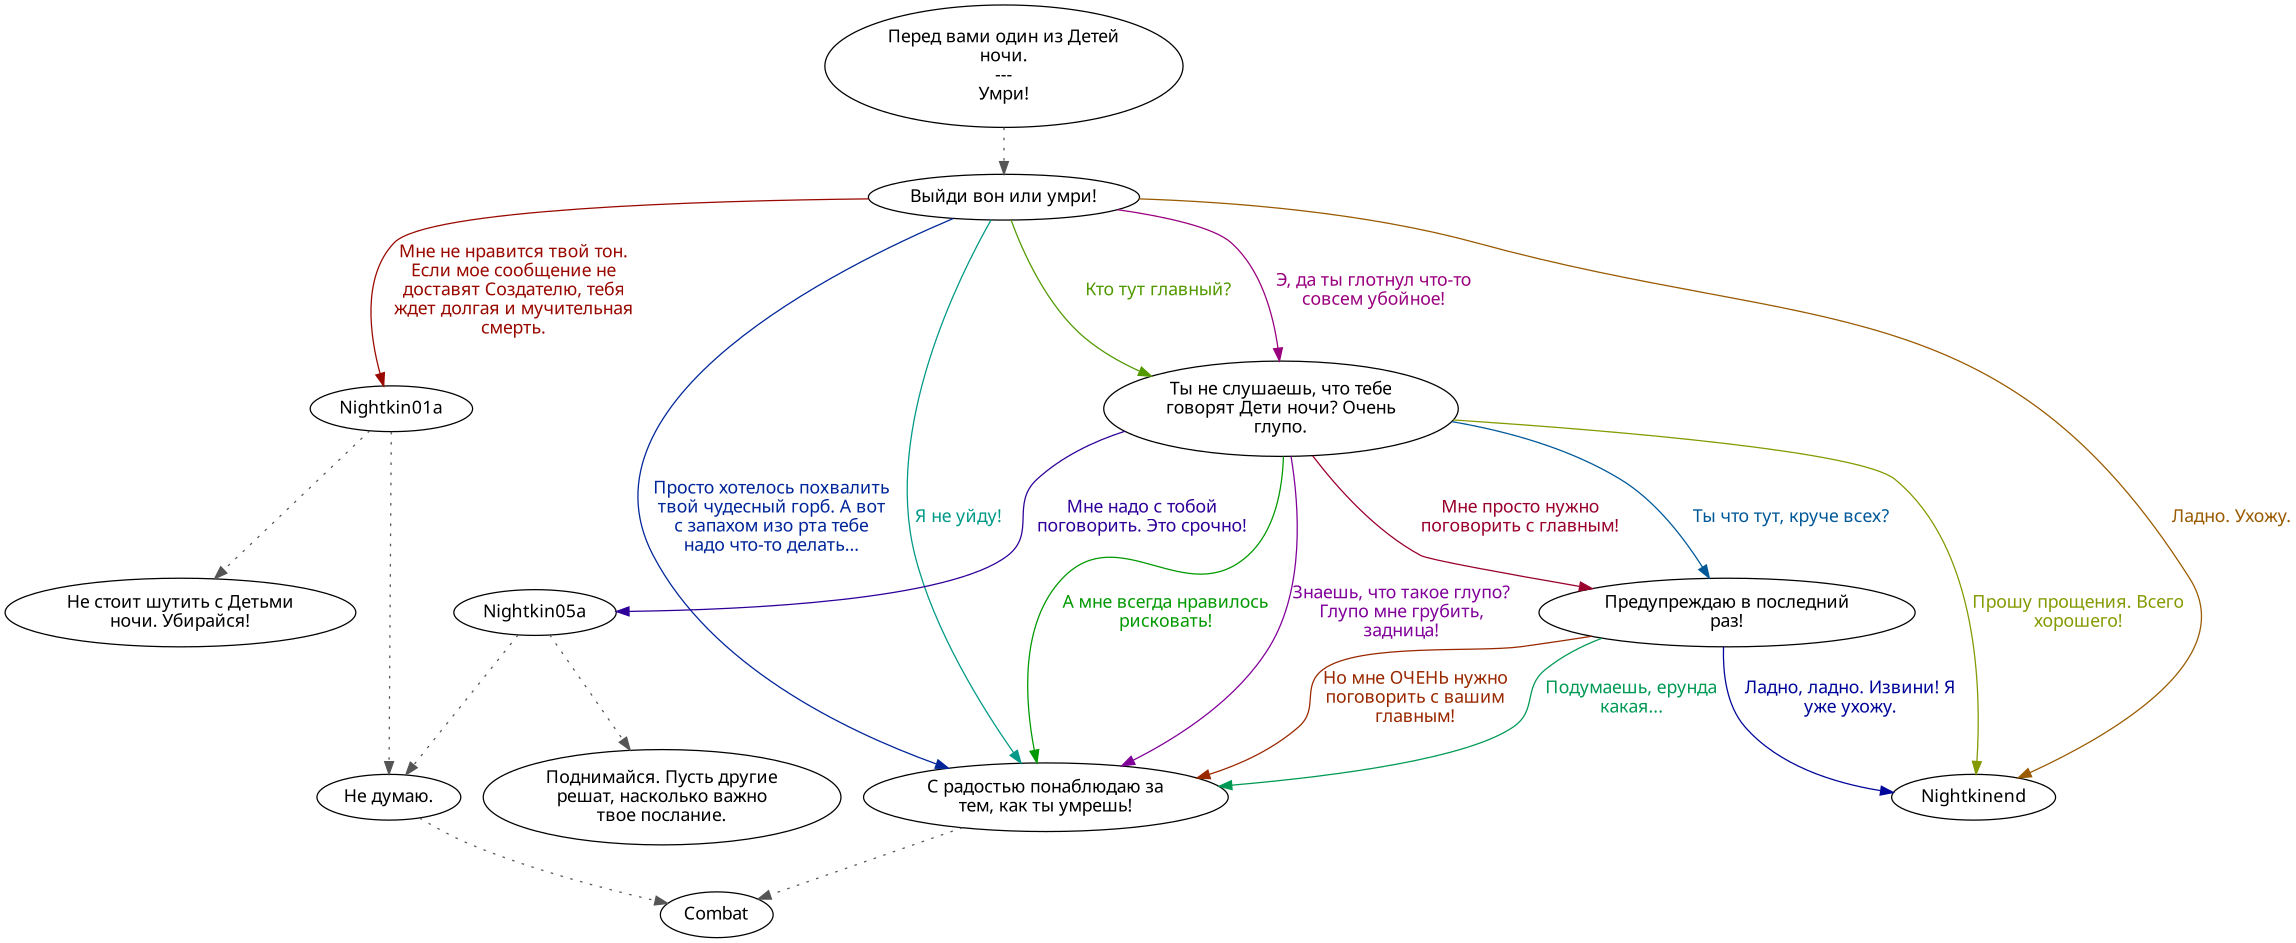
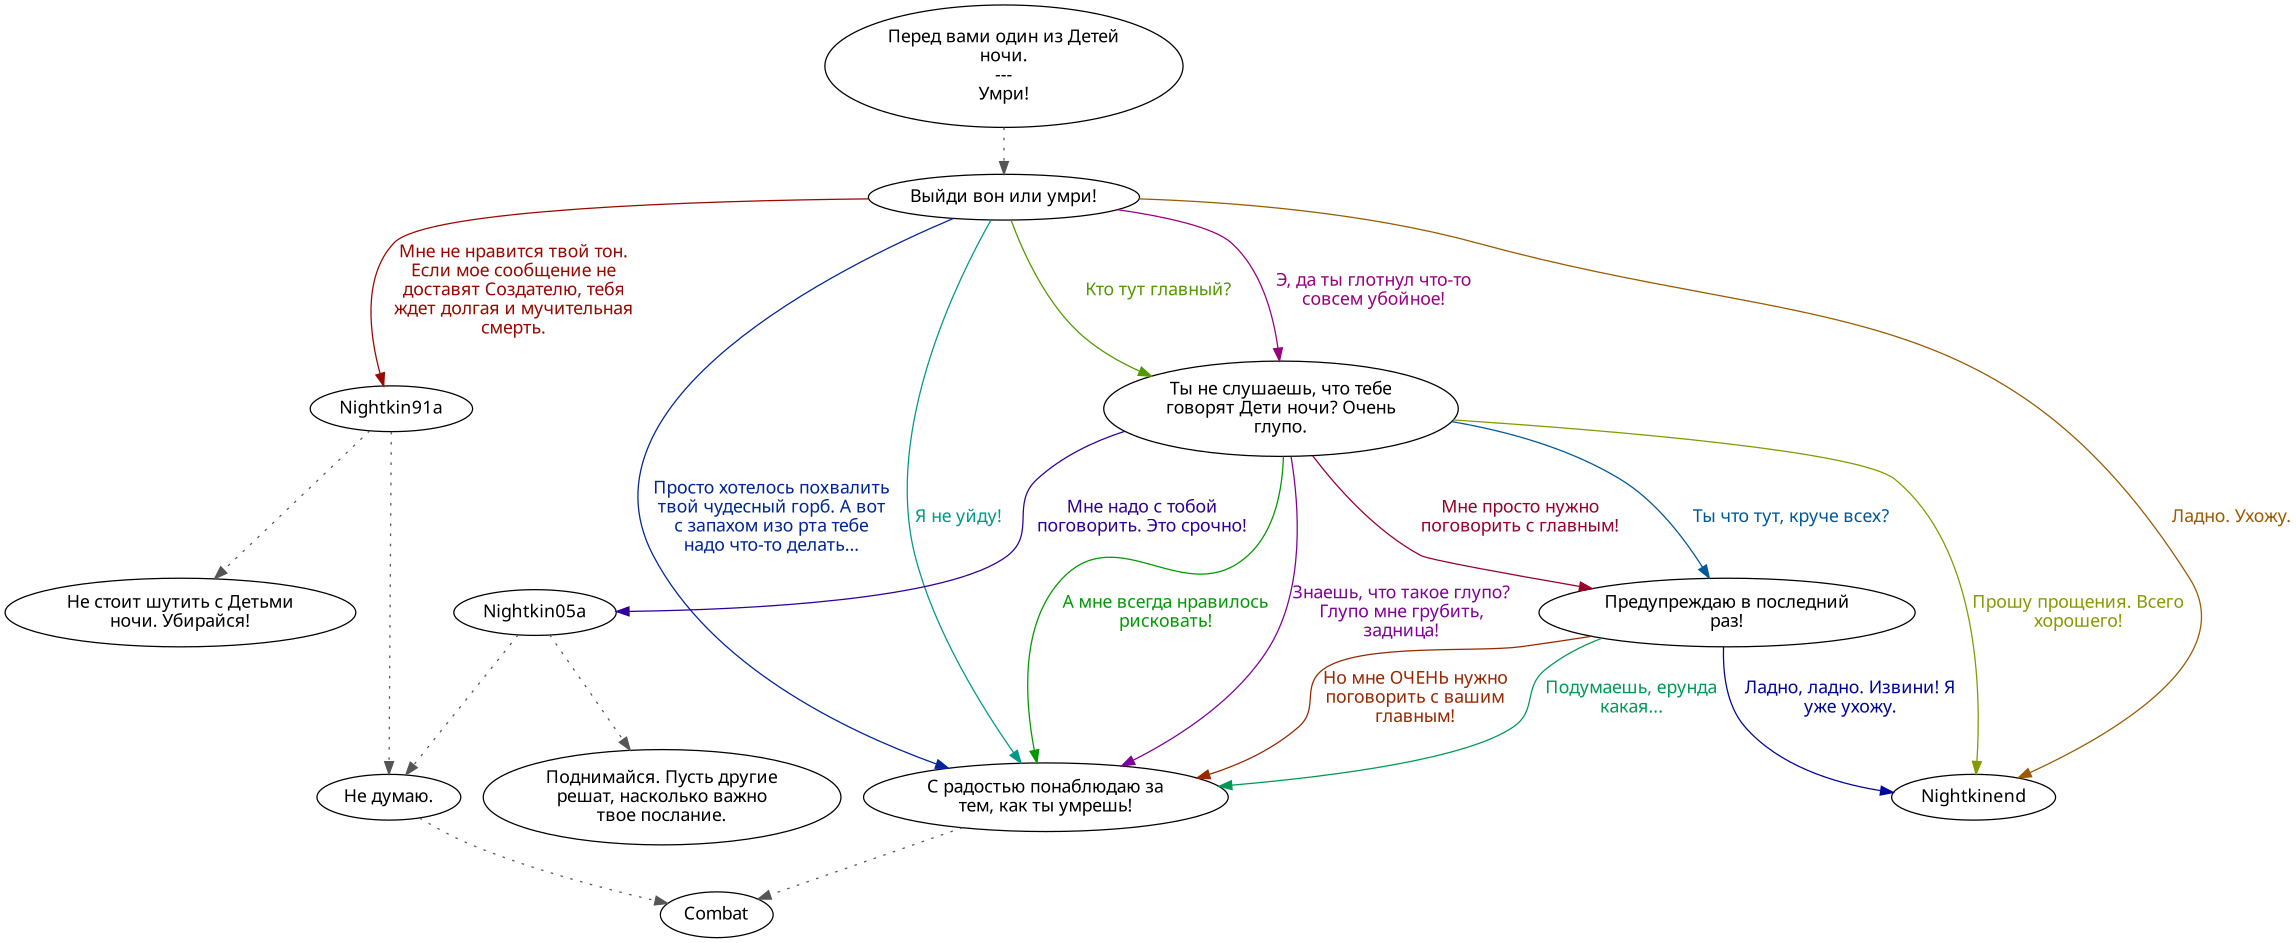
node "Nightkin01a": label "Nightkin01a" -> "Nightkin91a"
